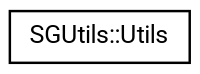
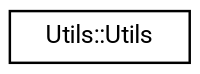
node "SGUtils::Utils": label "SGUtils::Utils" -> "Utils::Utils"
